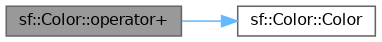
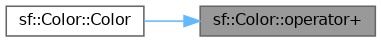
edge "sf::Color::operator+" -> "sf::Color::Color": reversed
